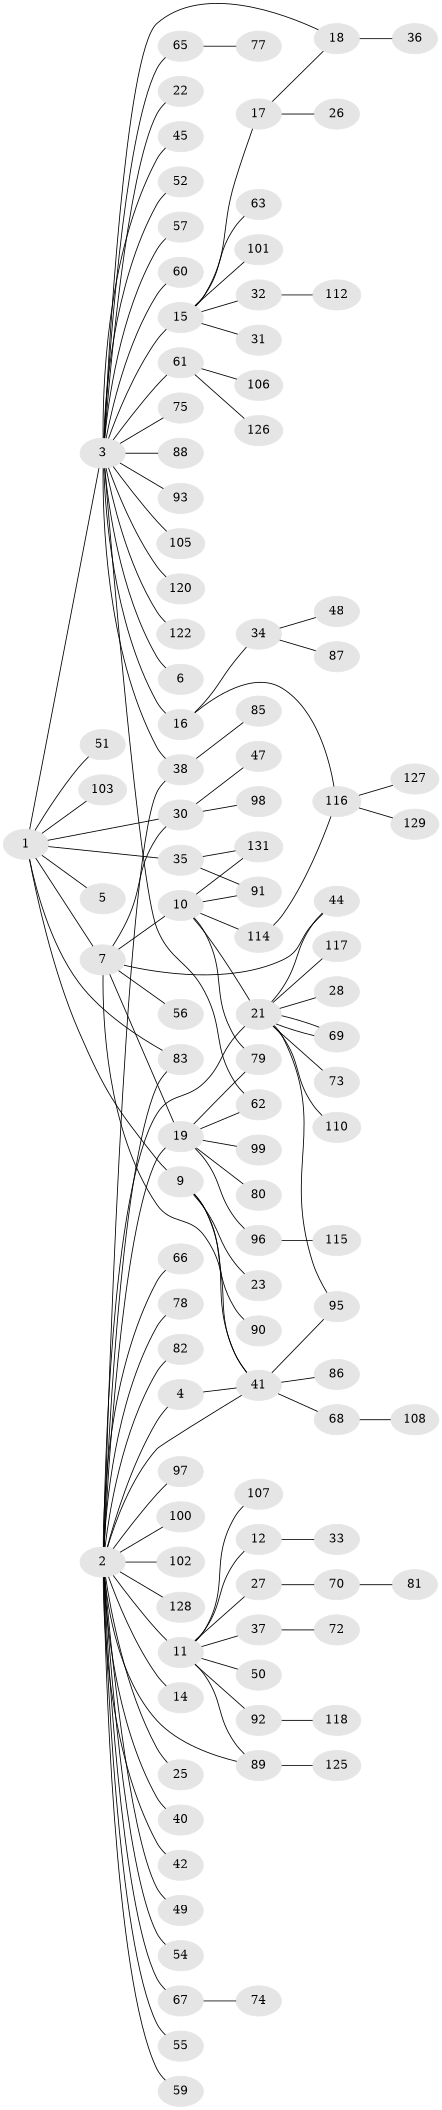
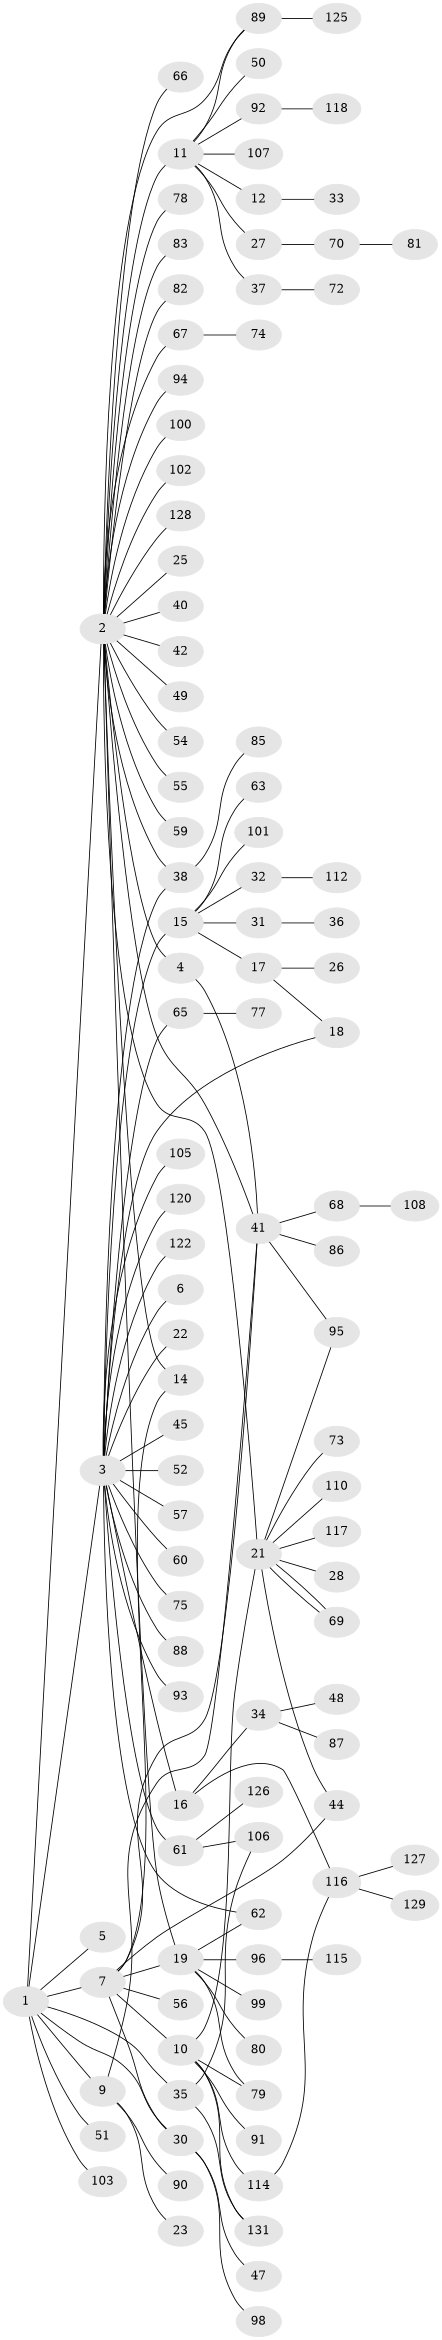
edge "18" -- "36": now "31" -- "36"
edge "35" -- "91": now "35" -- "106"
edge "1" -- "83": now "1" -- "2"
node "97": label "97" -> "94"
edge "14" -- "7": added
